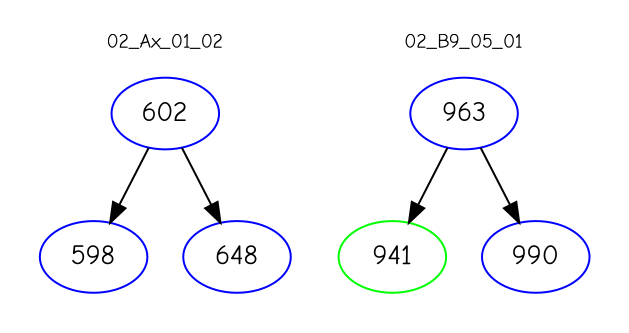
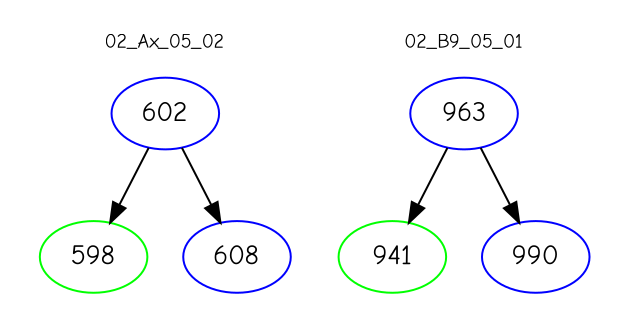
cluster "02_Ax_01_02": label "02_Ax_01_02" -> "02_Ax_05_02"
node "598": color blue -> green
node "648": label "648" -> "608"
